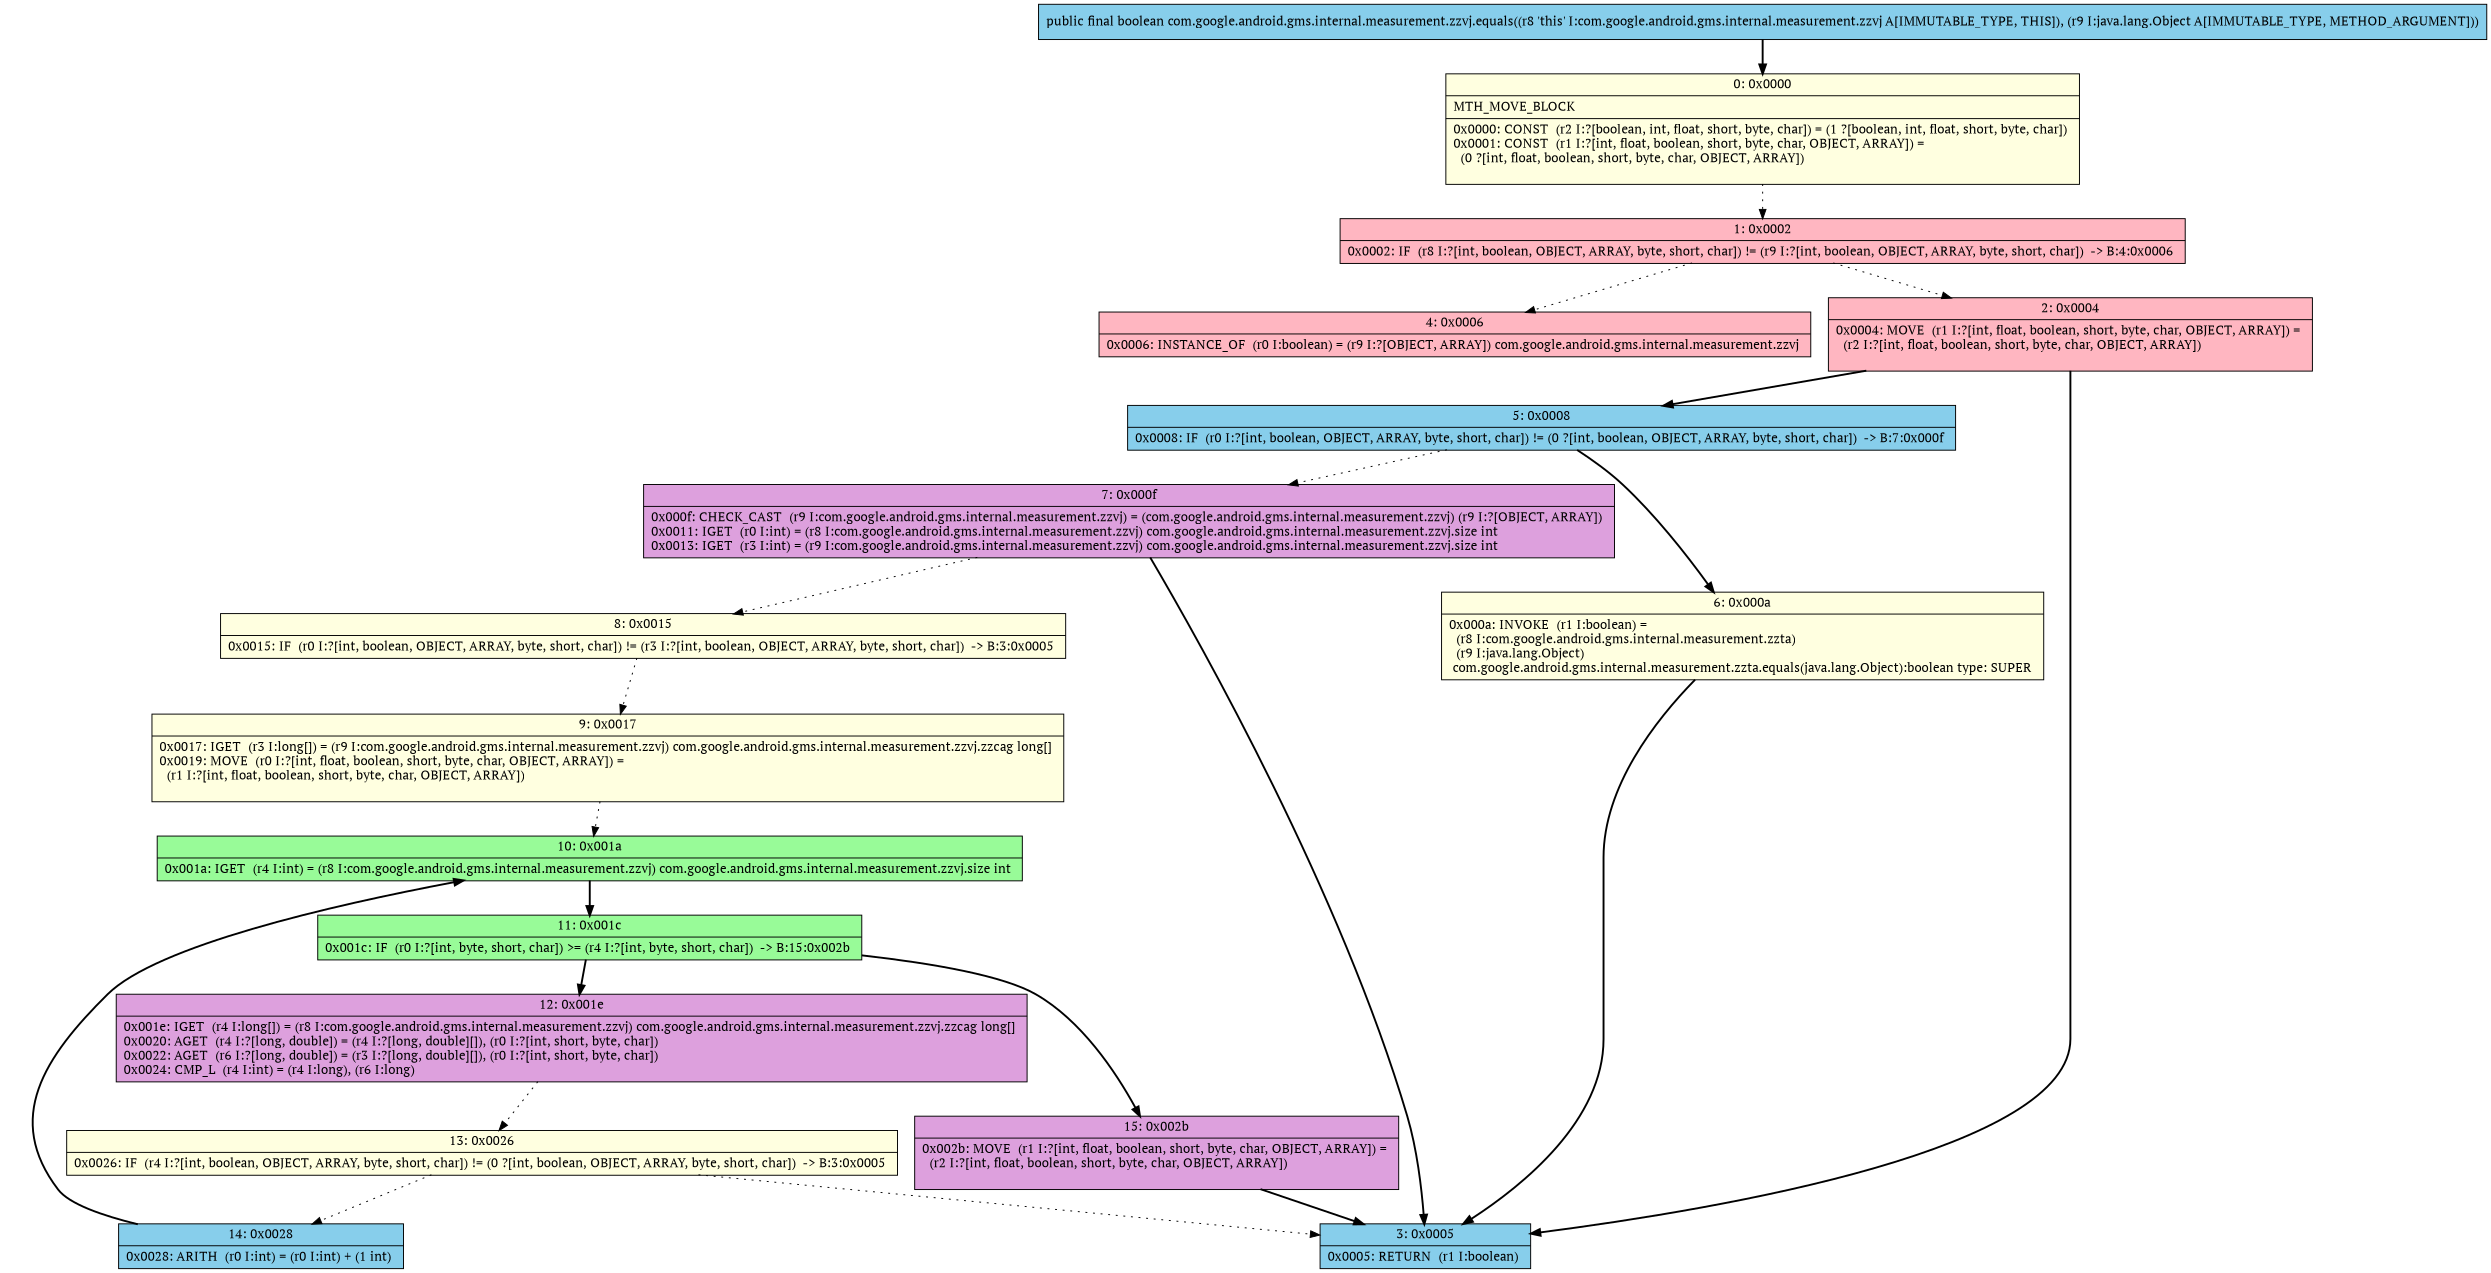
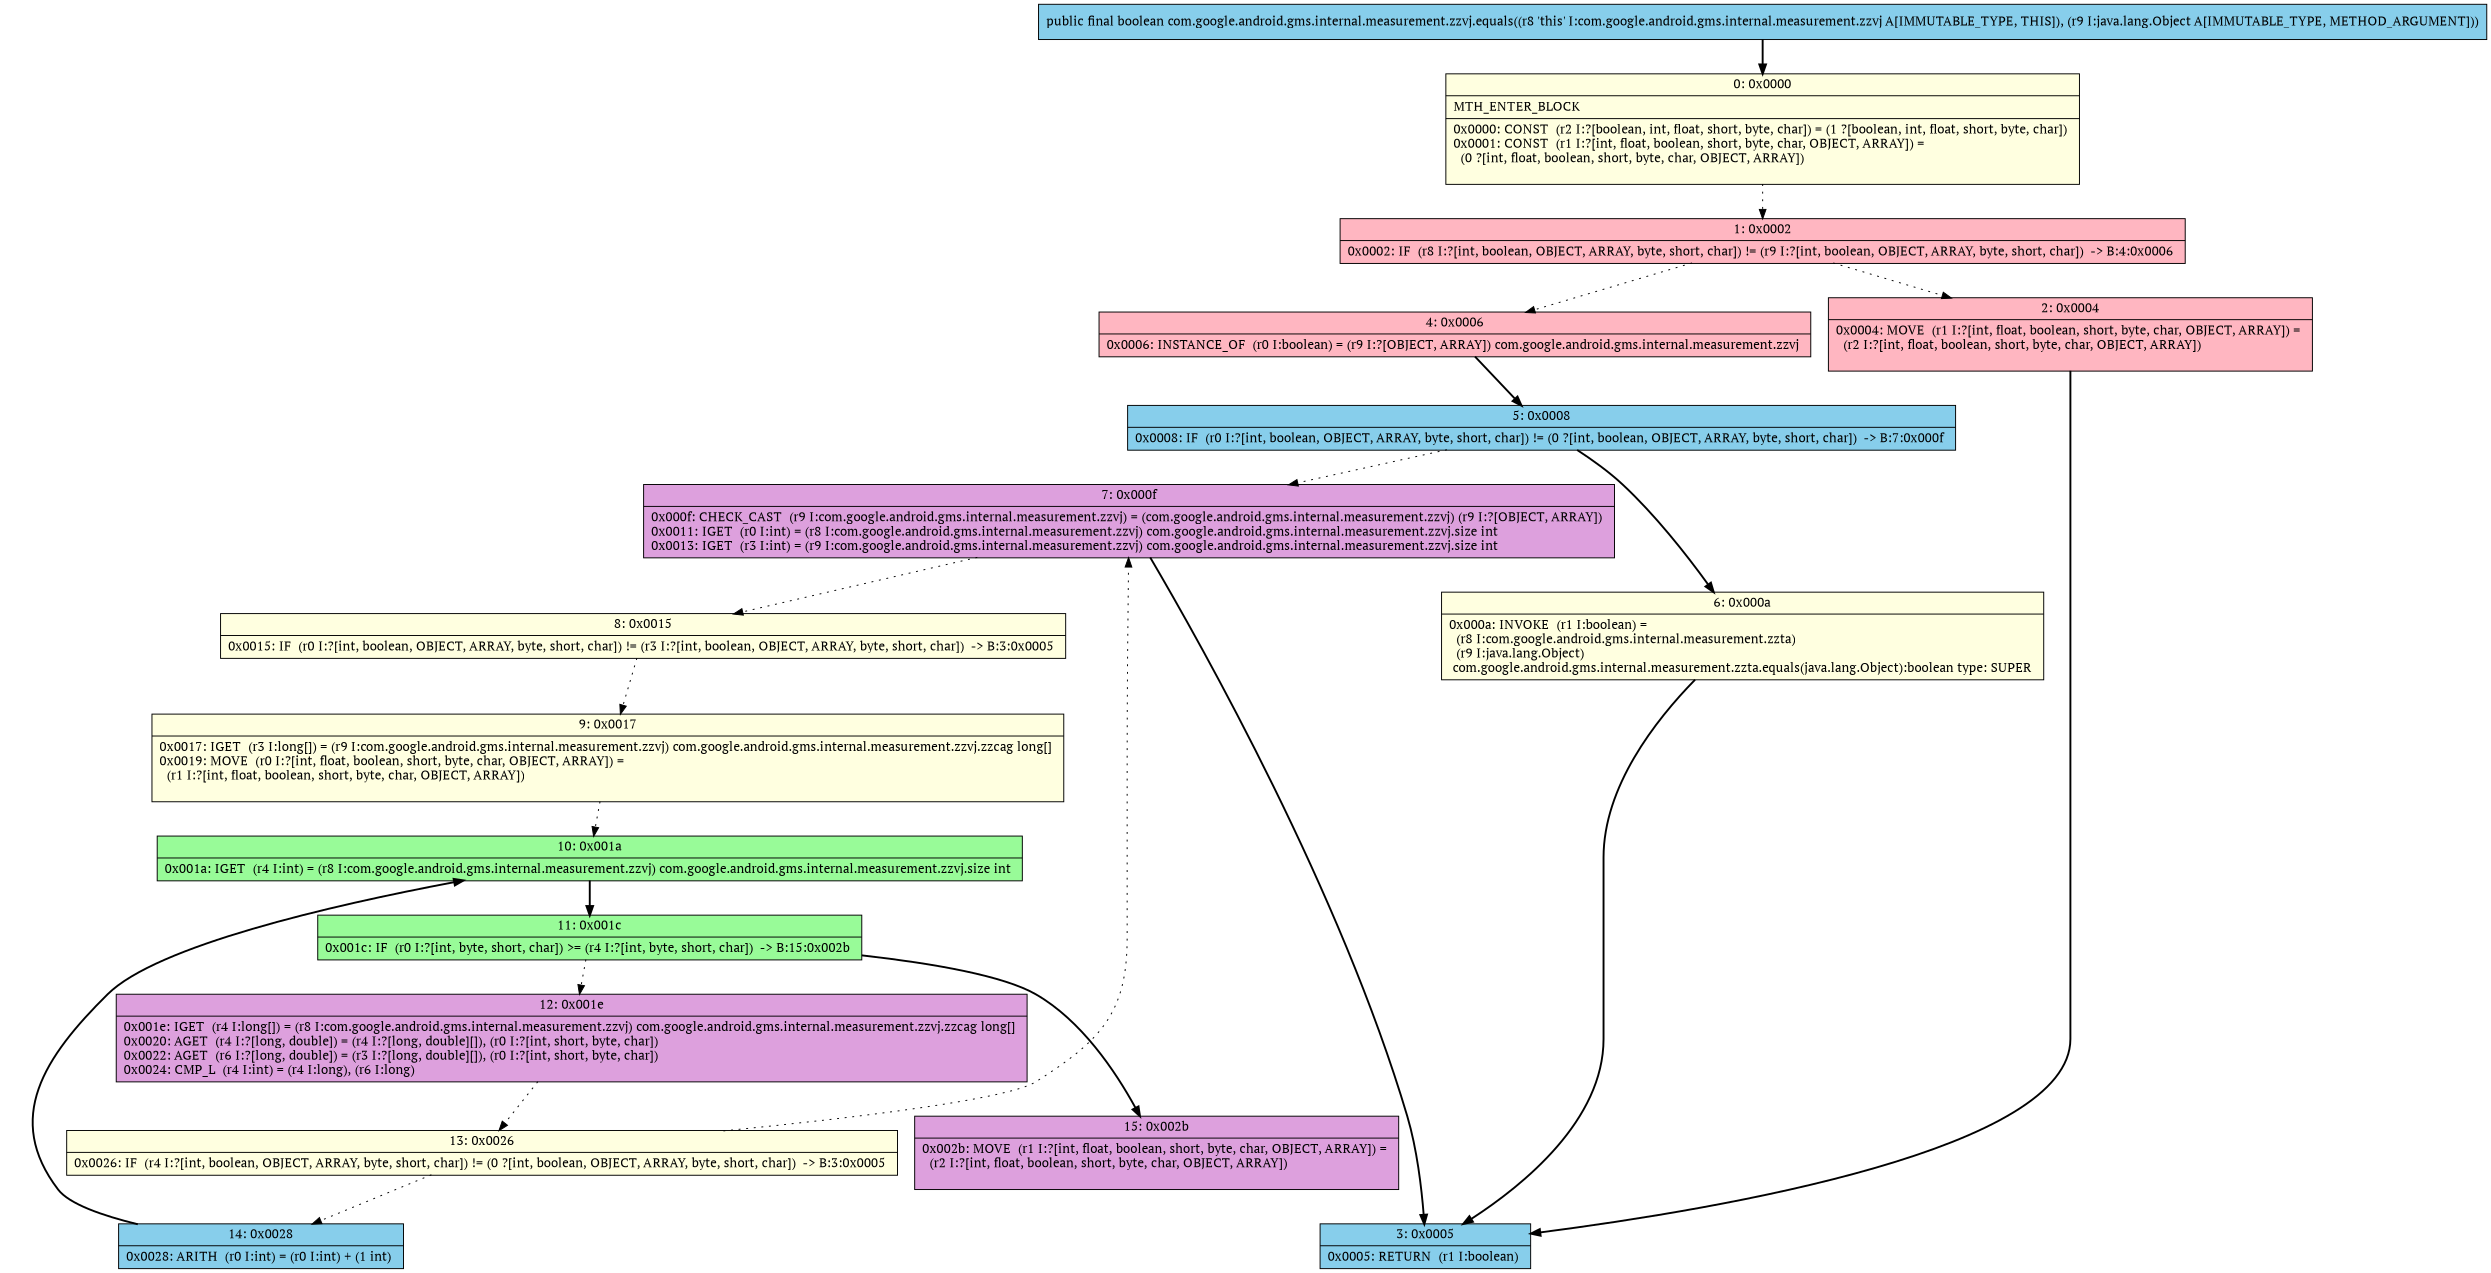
node "0: 0x0000": text "MTH_MOVE_BLOCK" -> "MTH_ENTER_BLOCK"
edge "2: 0x0004" -> "5: 0x0008": now "4: 0x0006" -> "5: 0x0008"
edge "11: 0x001c" -> "12: 0x001e": style bold -> dotted
edge "13: 0x0026" -> "3: 0x0005": now "13: 0x0026" -> "7: 0x000f"
edge "15: 0x002b" -> "3: 0x0005": removed
